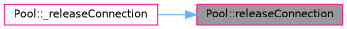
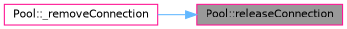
node "Pool::_releaseConnection": label "Pool::_releaseConnection" -> "Pool::_removeConnection"
